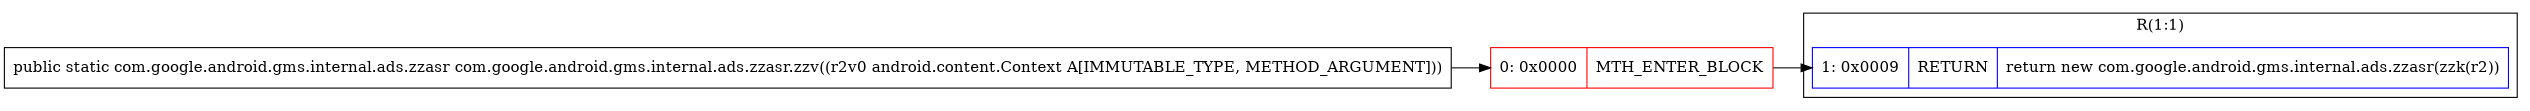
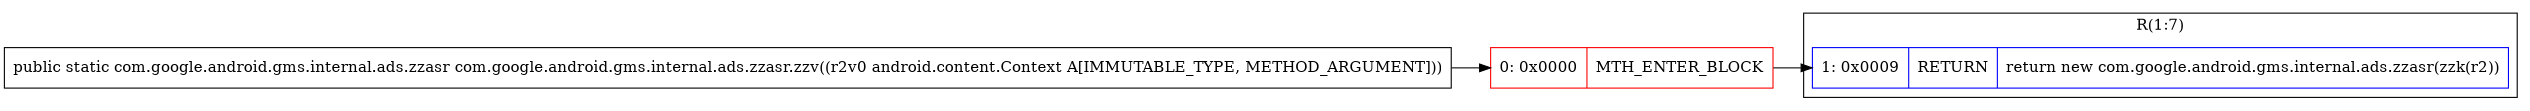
cluster "R(1:1)": label "R(1:1)" -> "R(1:7)"
